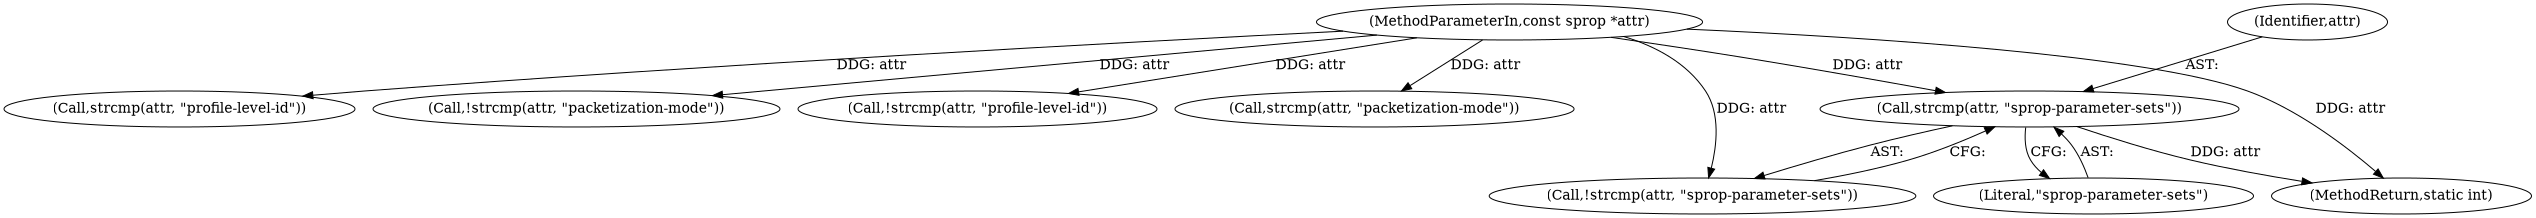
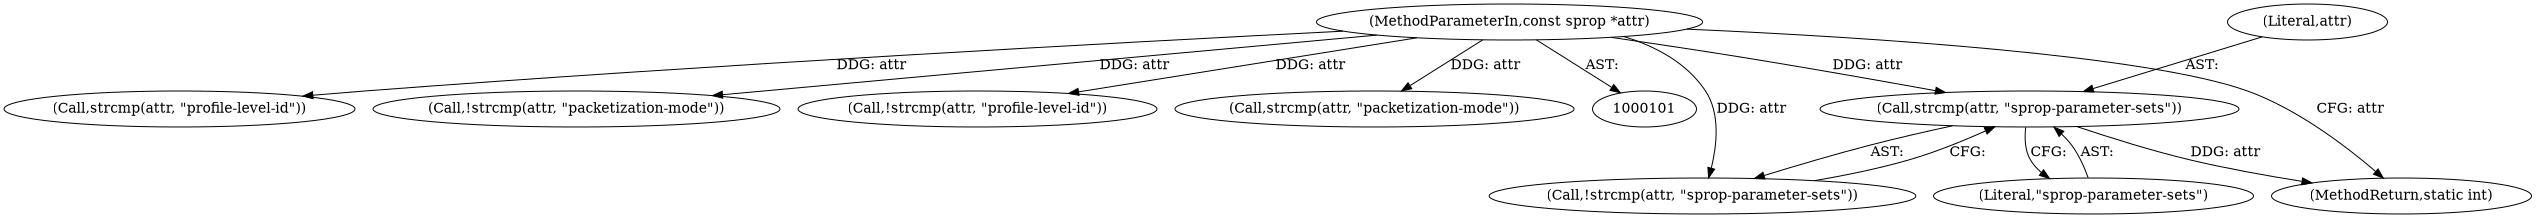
node "(Identifier,attr)": label "(Identifier,attr)" -> "(Literal,attr)"
node "1000101": added
edge "(MethodParameterIn,const sprop *attr)" -> "(MethodReturn,static int)": label "DDG: attr" -> "CFG: attr"
